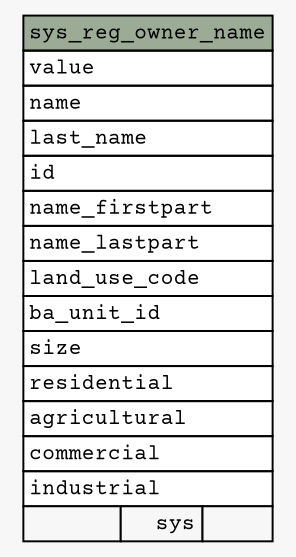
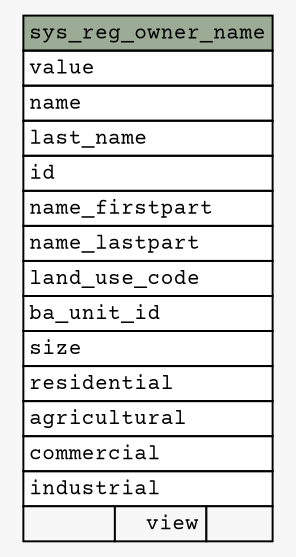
node "sys_reg_owner_name": text "sys" -> "view"
